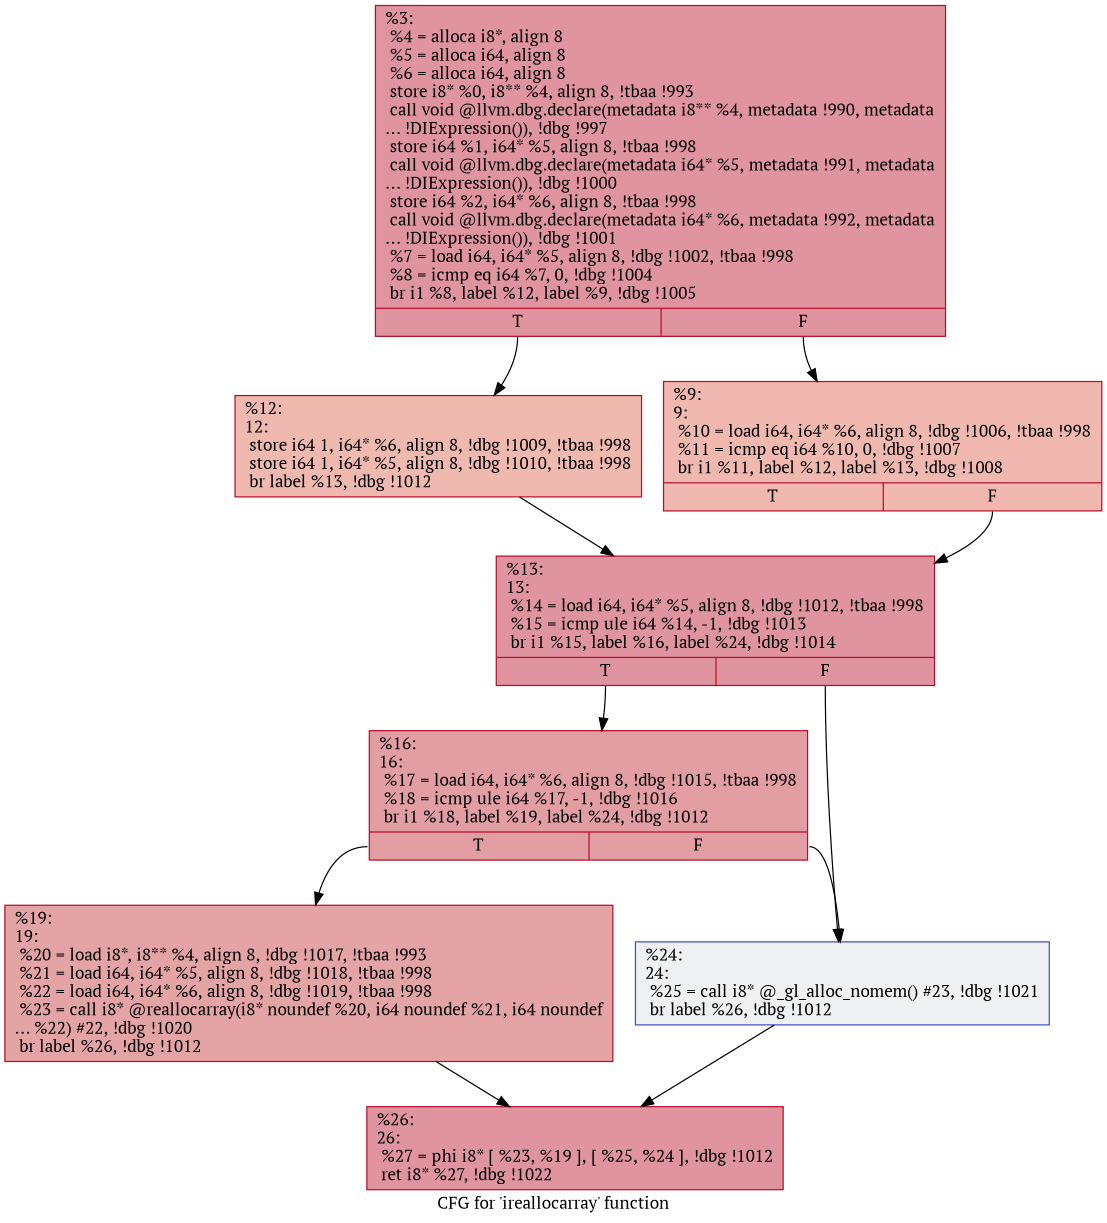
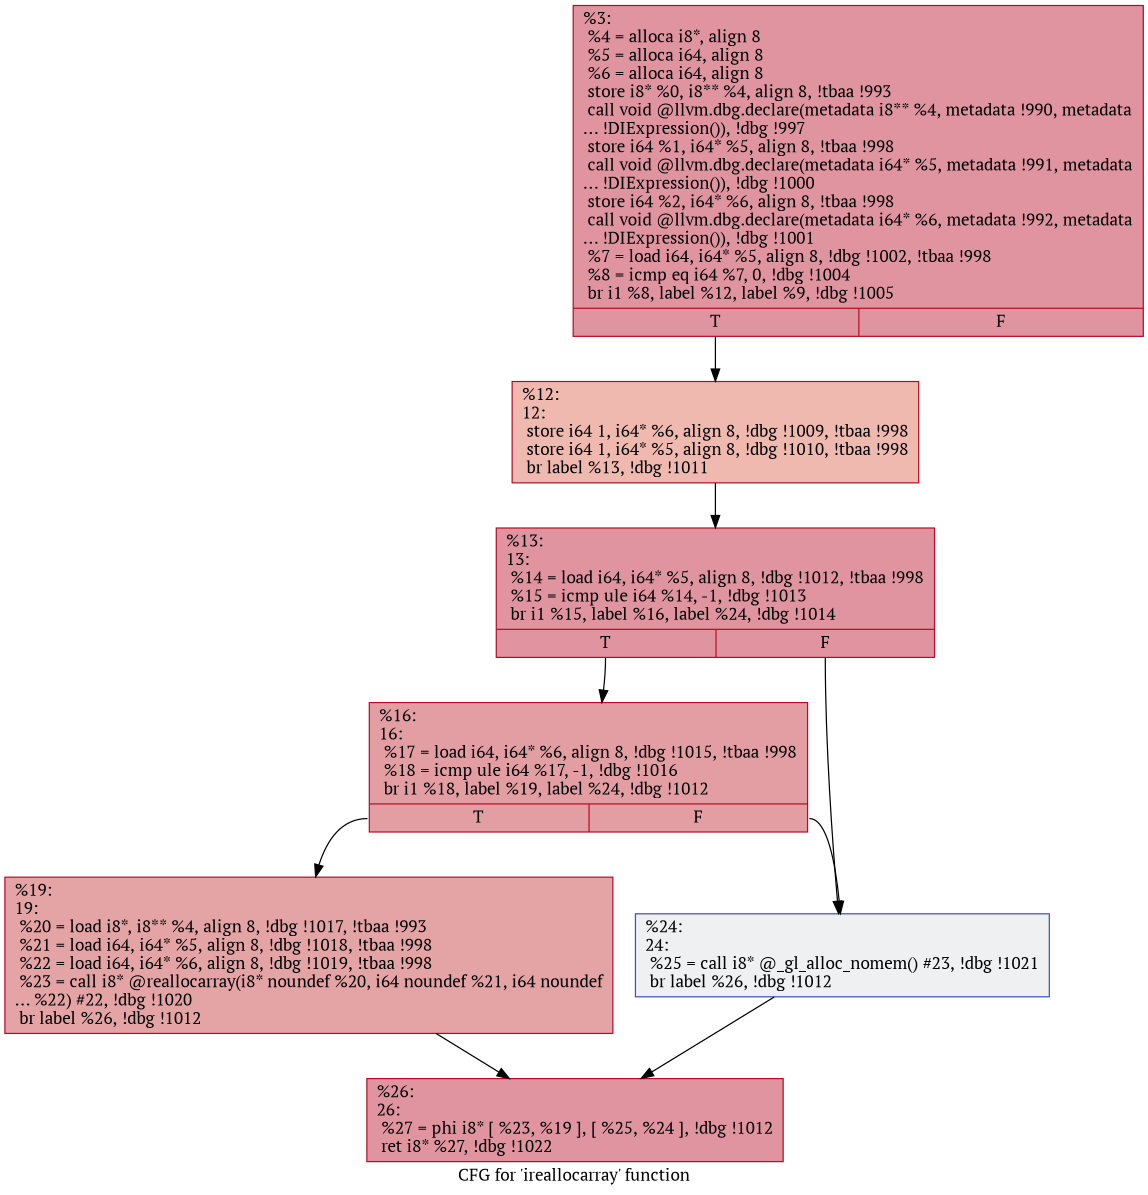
node "%9:": removed
node "%12:": text "br label %13, !dbg !1012" -> "br label %13, !dbg !1011"
